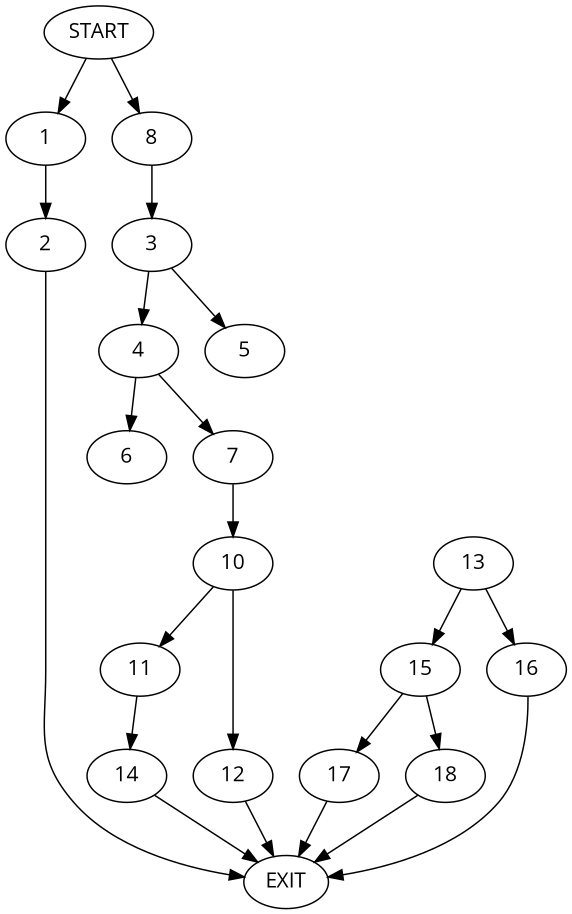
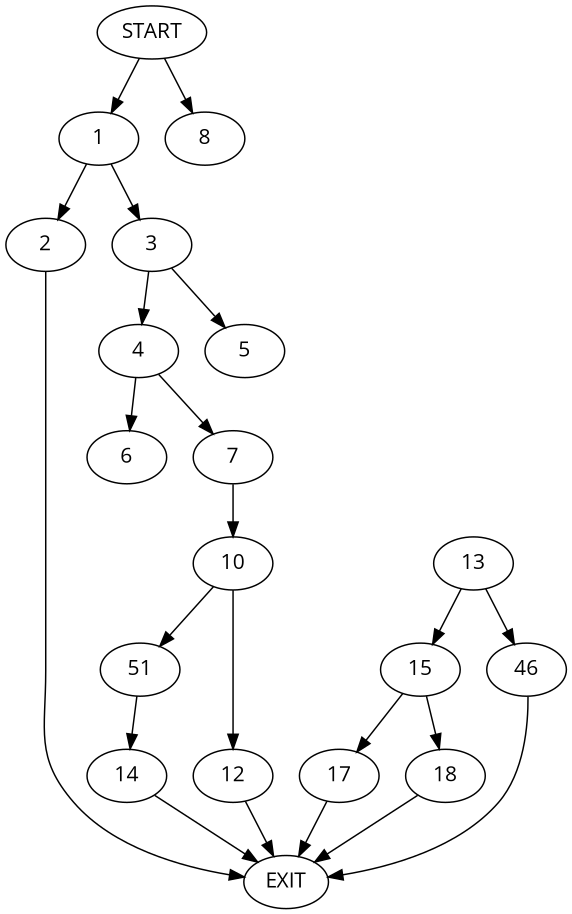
edge "8" -> "3": now "1" -> "3"
node "11": label "11" -> "51"
node "16": label "16" -> "46"
